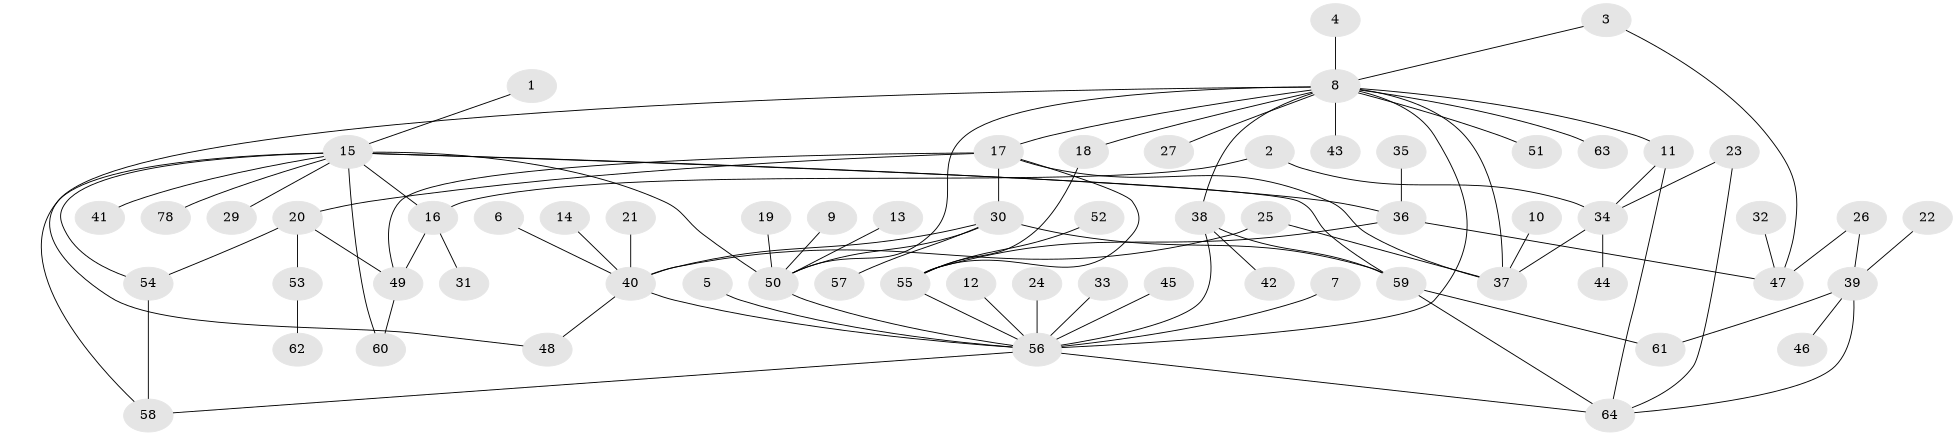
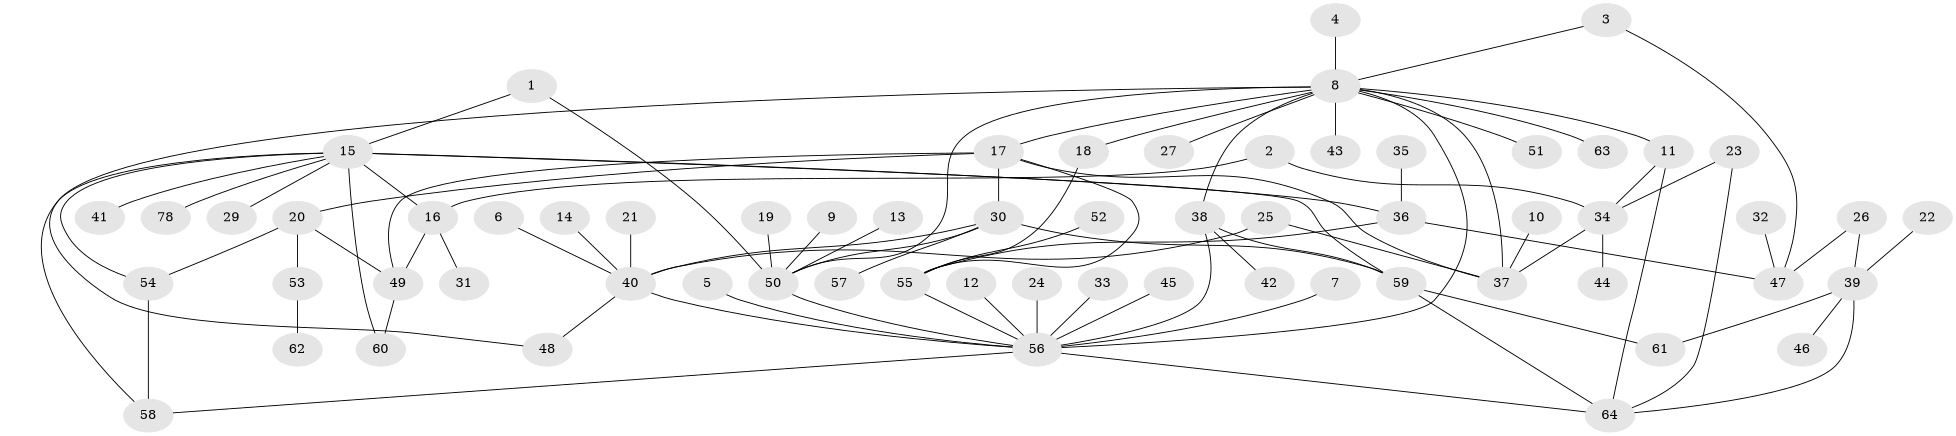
edge "15" -- "50": now "1" -- "50"
